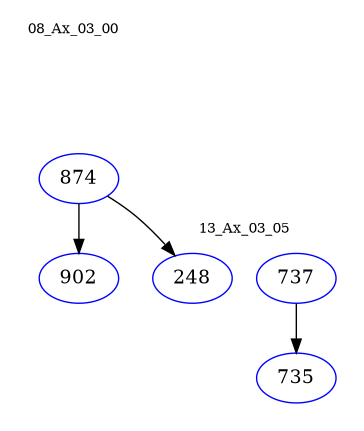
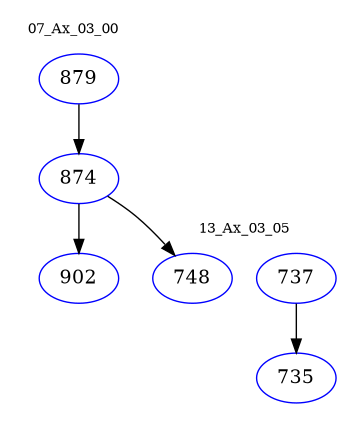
cluster "08_Ax_03_00": label "08_Ax_03_00" -> "07_Ax_03_00"
node "879": added
node "248": label "248" -> "748"
